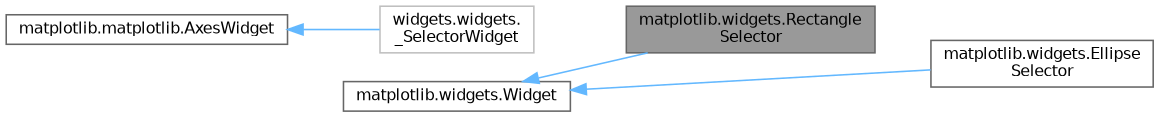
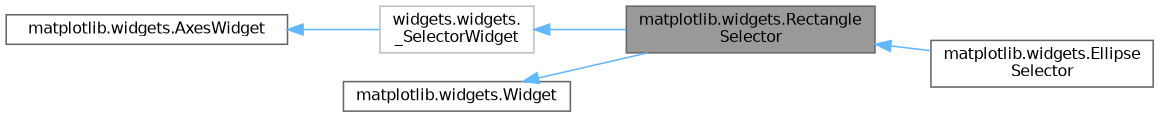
node "matplotlib.matplotlib.AxesWidget": label "matplotlib.matplotlib.AxesWidget" -> "matplotlib.widgets.AxesWidget"
edge "matplotlib.widgets.Rectangle Selector" -> "widgets.widgets. _SelectorWidget": added
edge "matplotlib.widgets.Ellipse Selector" -> "matplotlib.widgets.Widget": now "matplotlib.widgets.Ellipse Selector" -> "matplotlib.widgets.Rectangle Selector"
